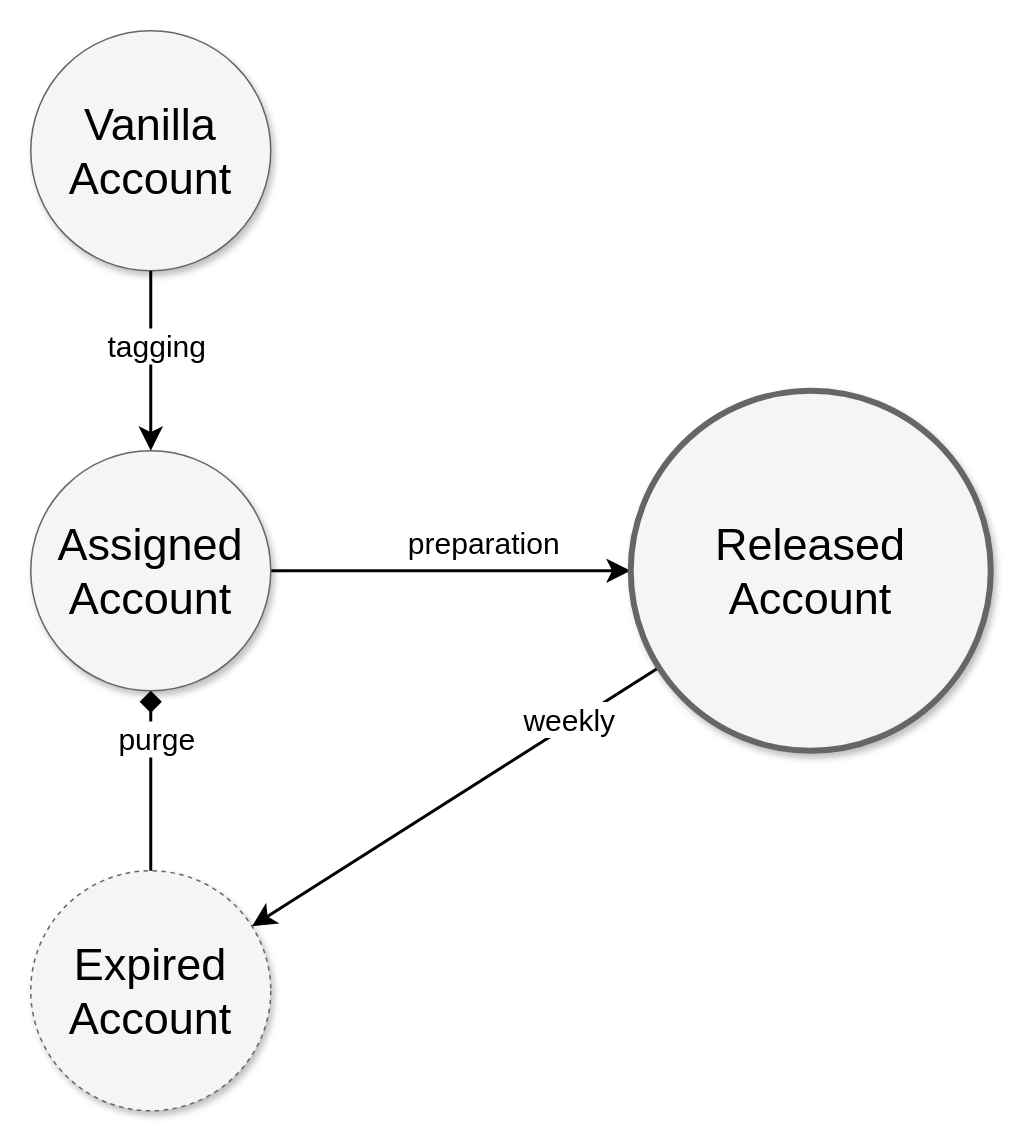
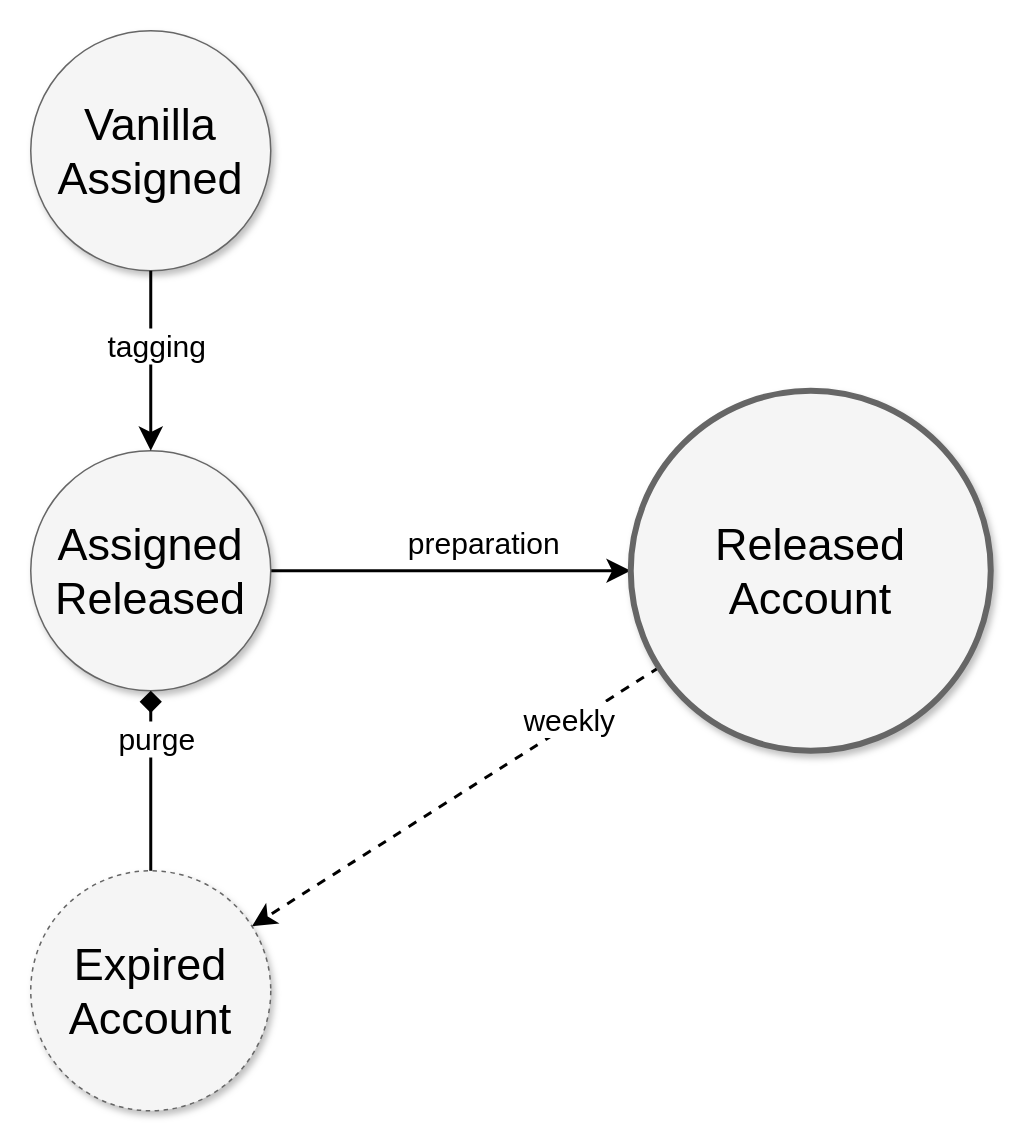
node "Vanilla Account": label "Vanilla Account" -> "Vanilla Assigned"
node "Assigned Account": label "Assigned Account" -> "Assigned Released"
edge "Released Account" -> "Expired Account": style solid -> dashed
